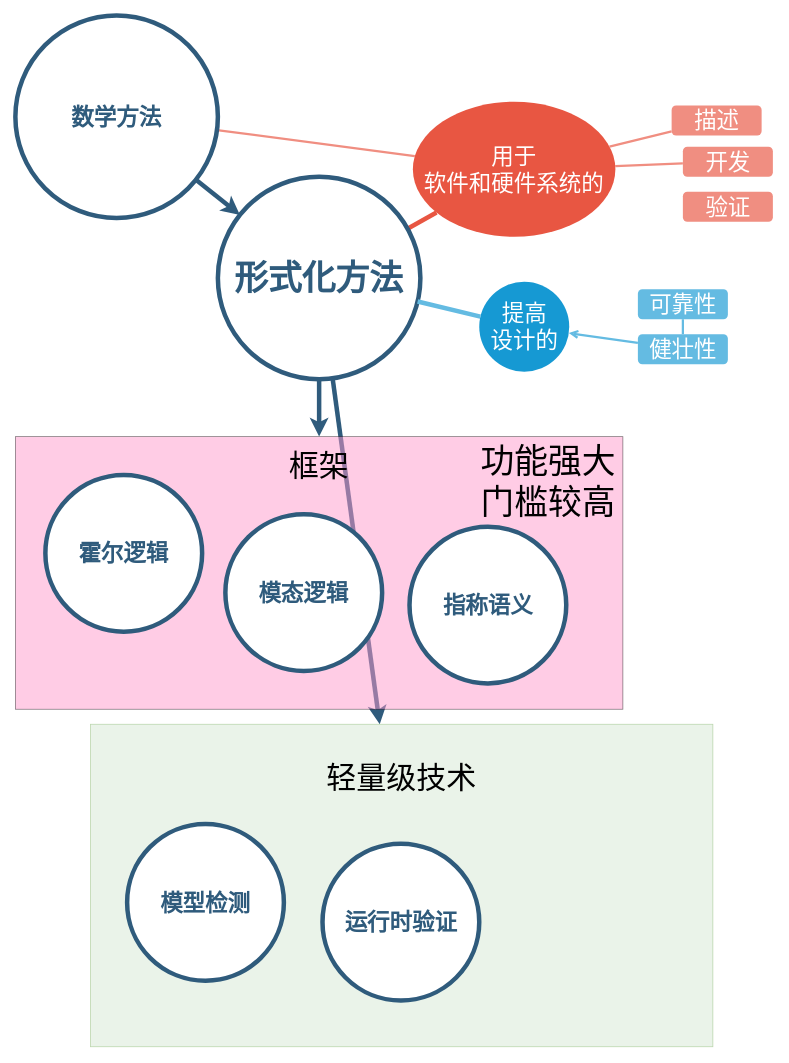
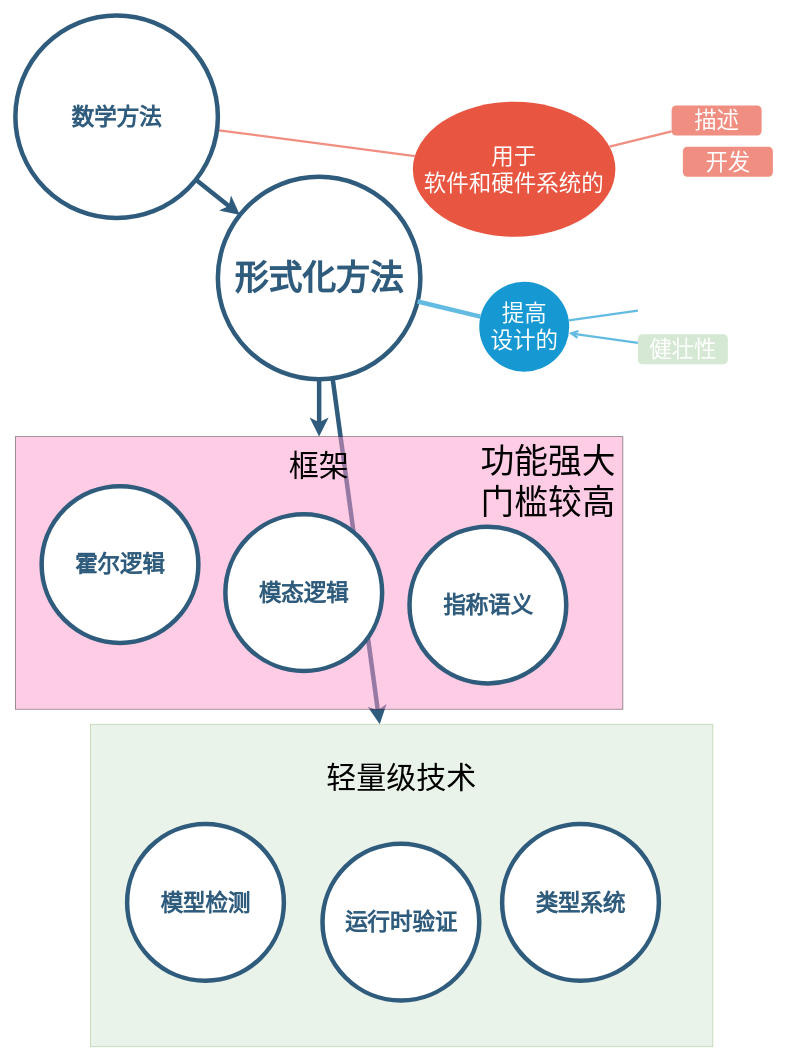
edge "开发" -- "用于 软件和硬件系统的": removed
node "验证": removed
edge "用于 软件和硬件系统的" -- "形式化方法": removed
node "可靠性": fillcolor #64bbe2 -> #ffffff
edge "可靠性" -- "健壮性": now "可靠性" -- "提高 设计的"
node "健壮性": fillcolor #64bbe2 -> #d5e8d4
node "霍尔逻辑": moved (124, 553) -> (120, 564)
node "类型系统": added
